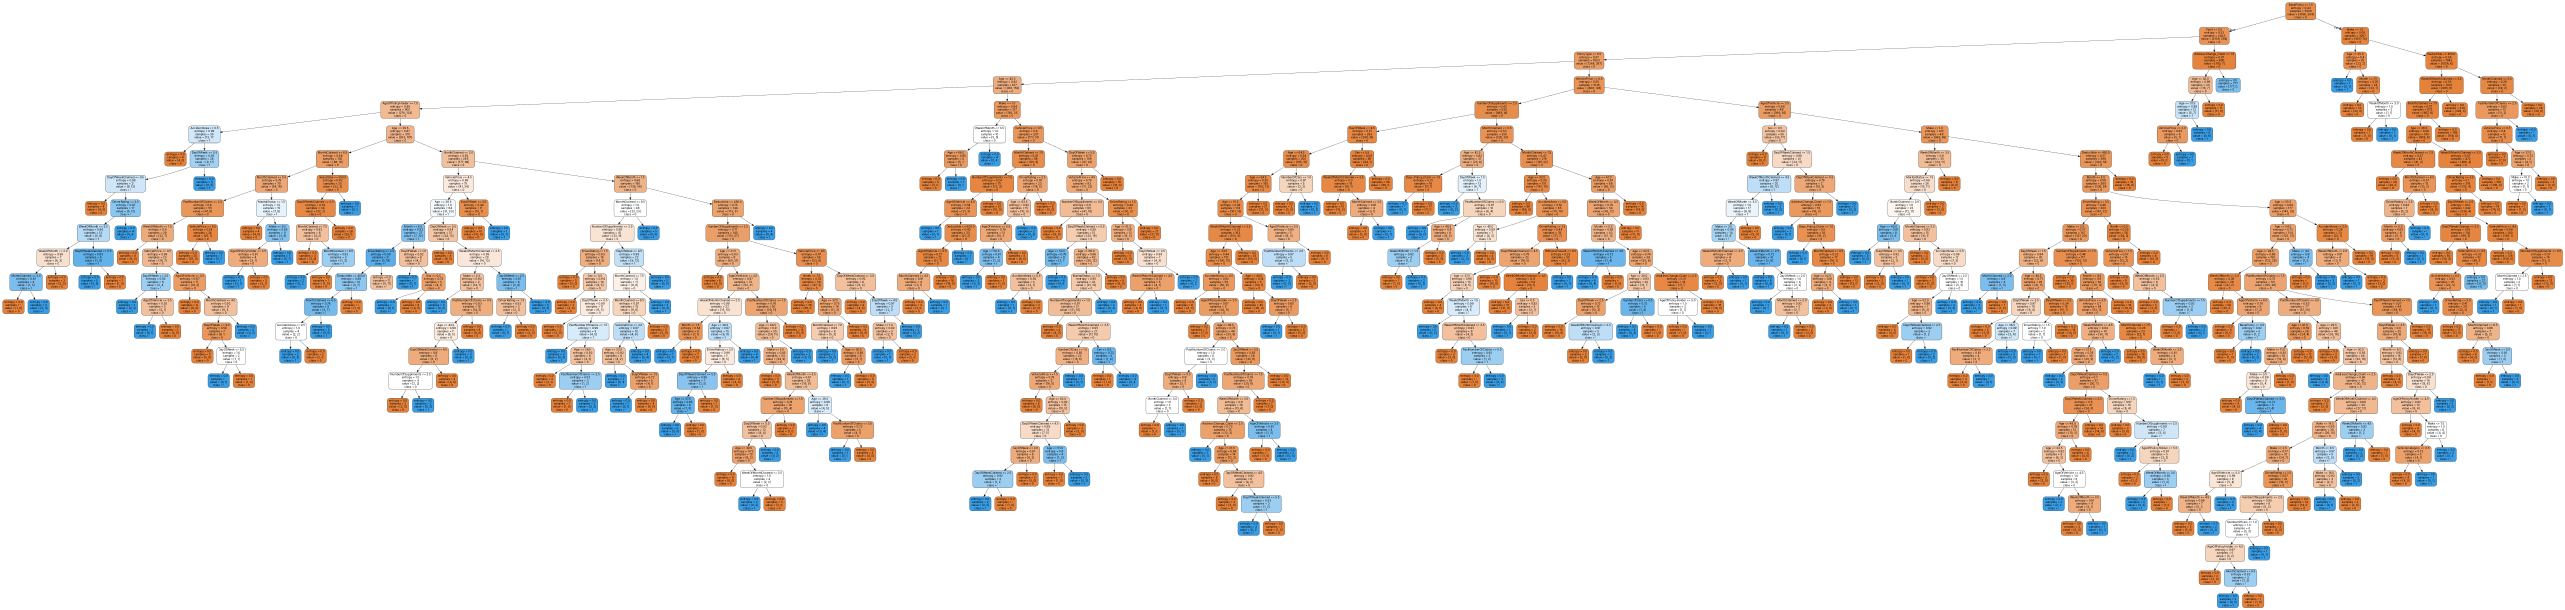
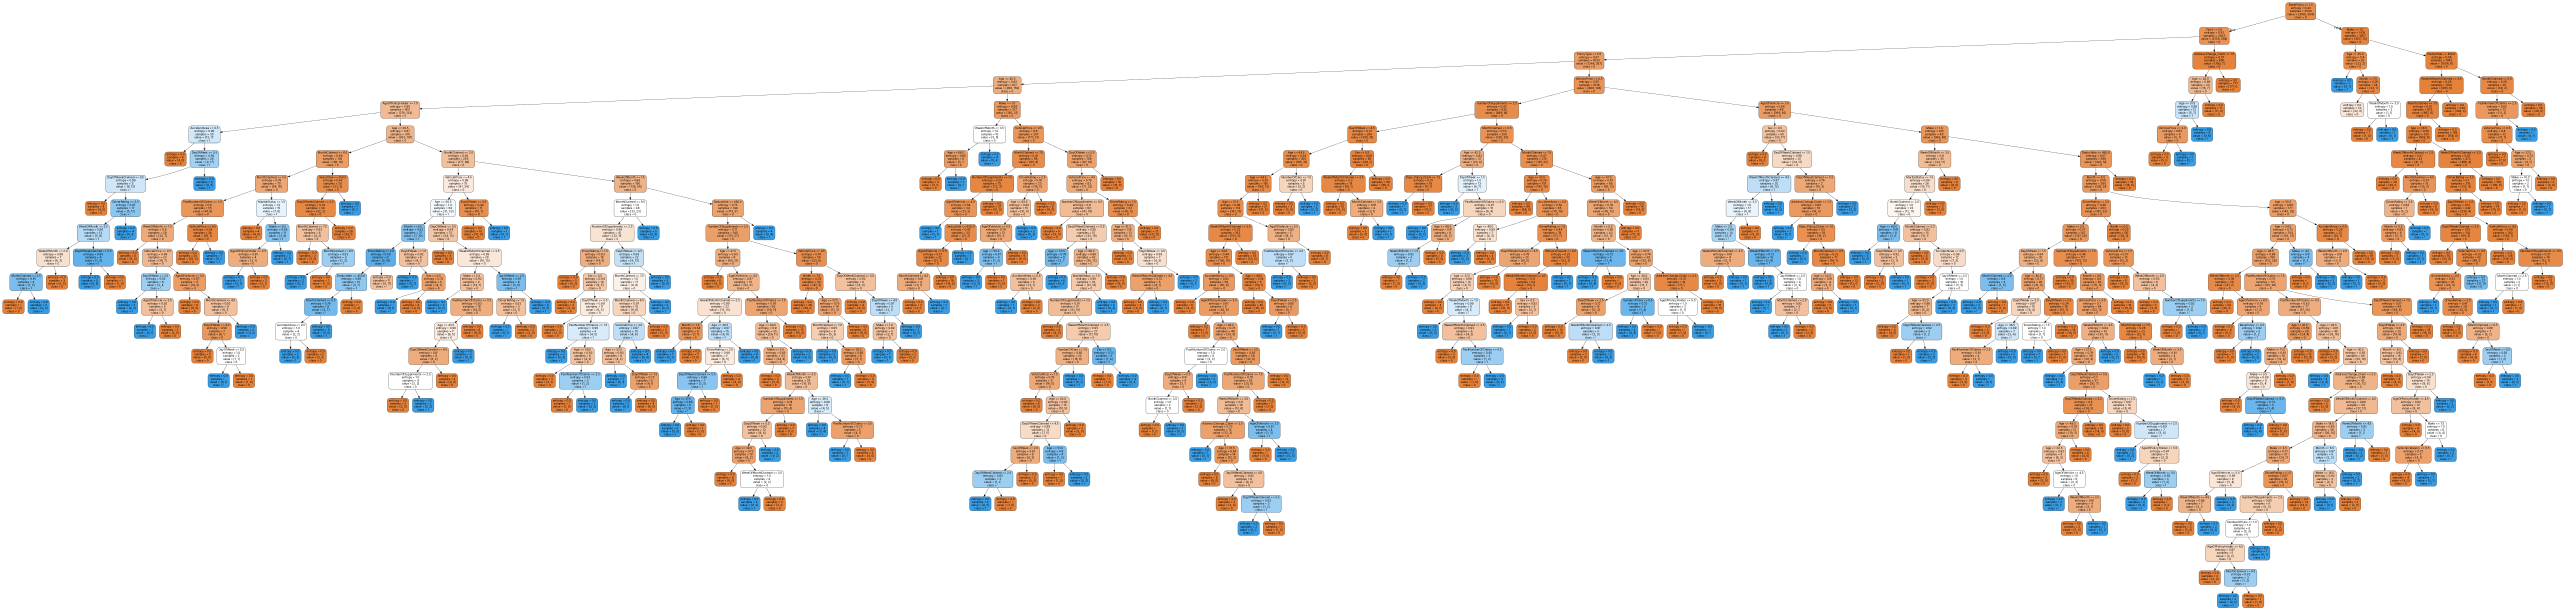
node "entropy = 0.0 samples = 777 value = [777, 0] class = 0": fillcolor #7bbeee -> #e58139
node "entropy = 0.0 samples = 22 value = [22, 0] class = 0": fillcolor #e58139 -> #fae6d7
node "entropy = 0.0 samples = 41 value = [41, 0] class = 0": removed
